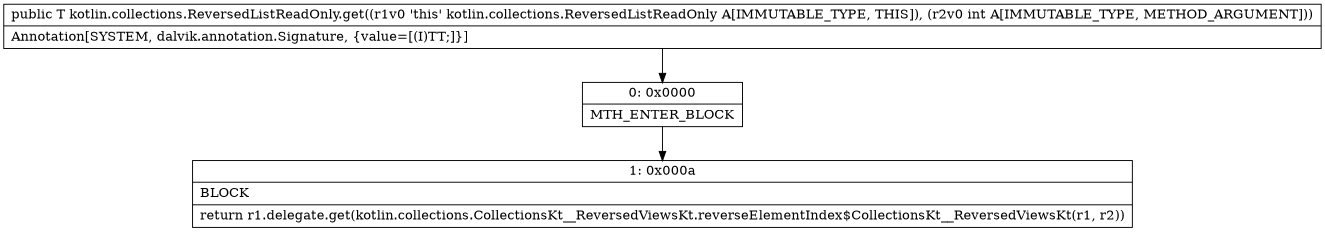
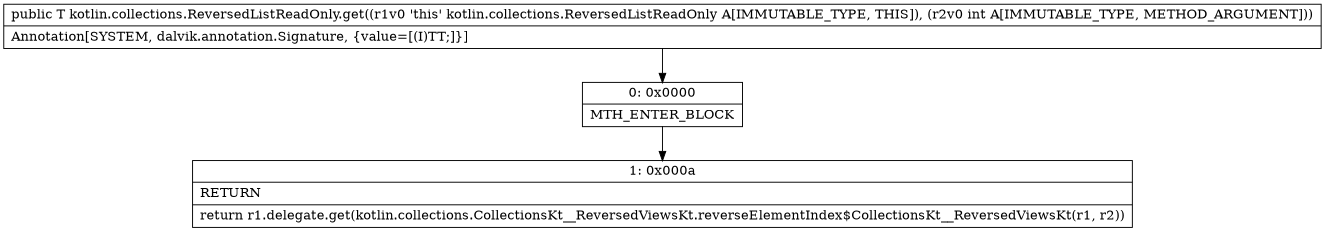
node "1: 0x000a": text "BLOCK" -> "RETURN"
